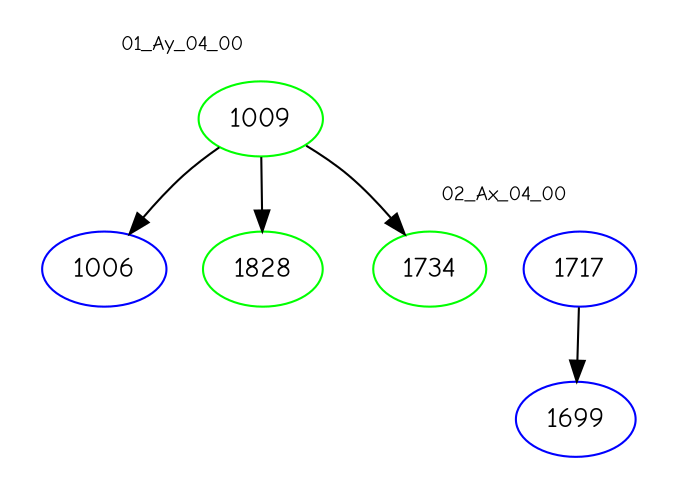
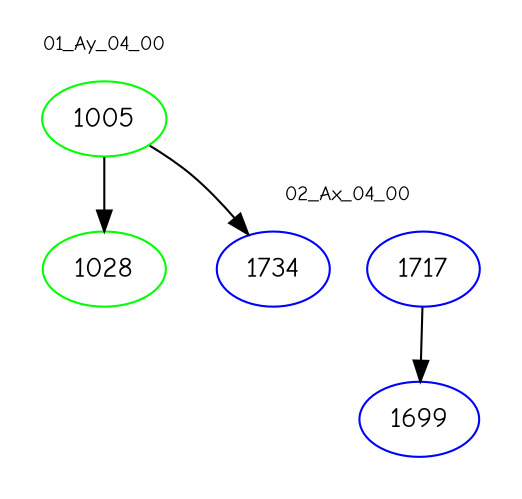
node "1009": label "1009" -> "1005"
node "1006": removed
node "1828": label "1828" -> "1028"
node "1734": color green -> blue
